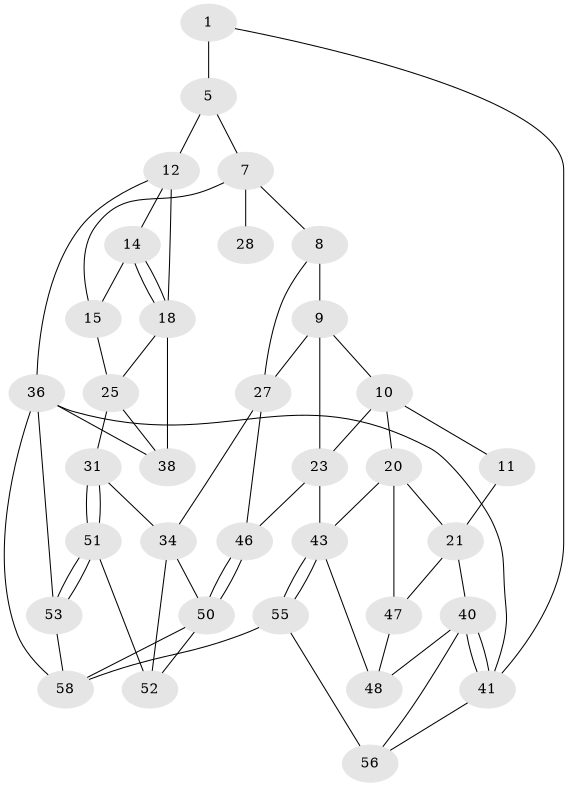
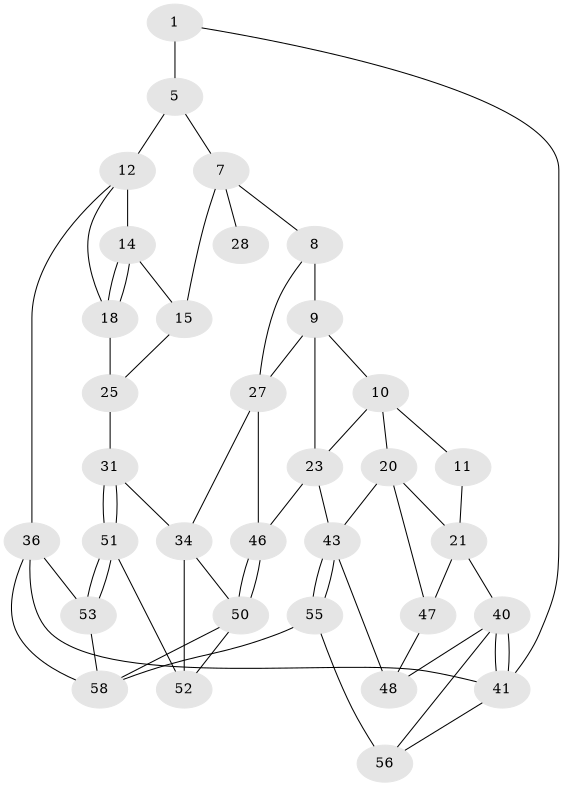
node "38": removed
